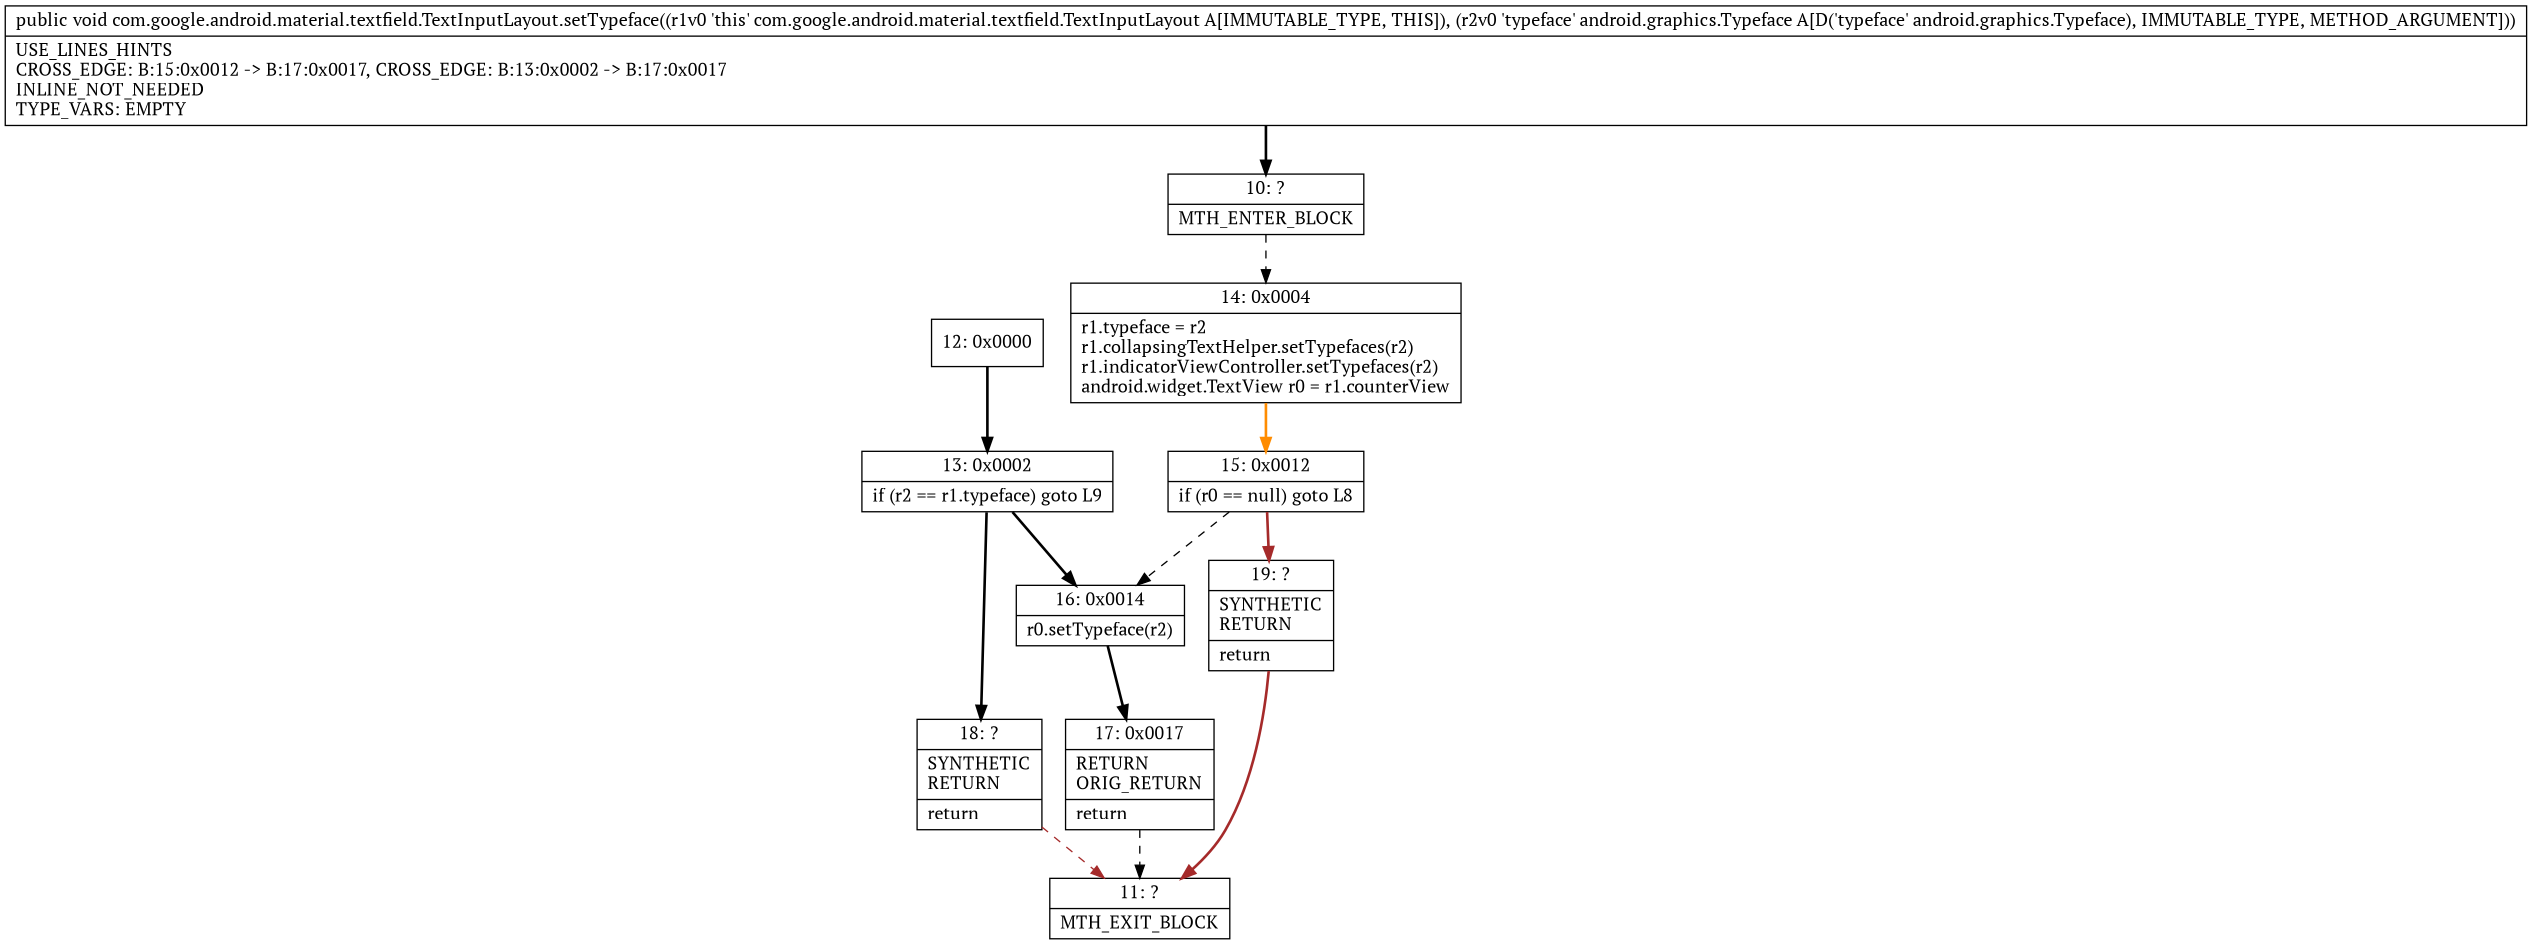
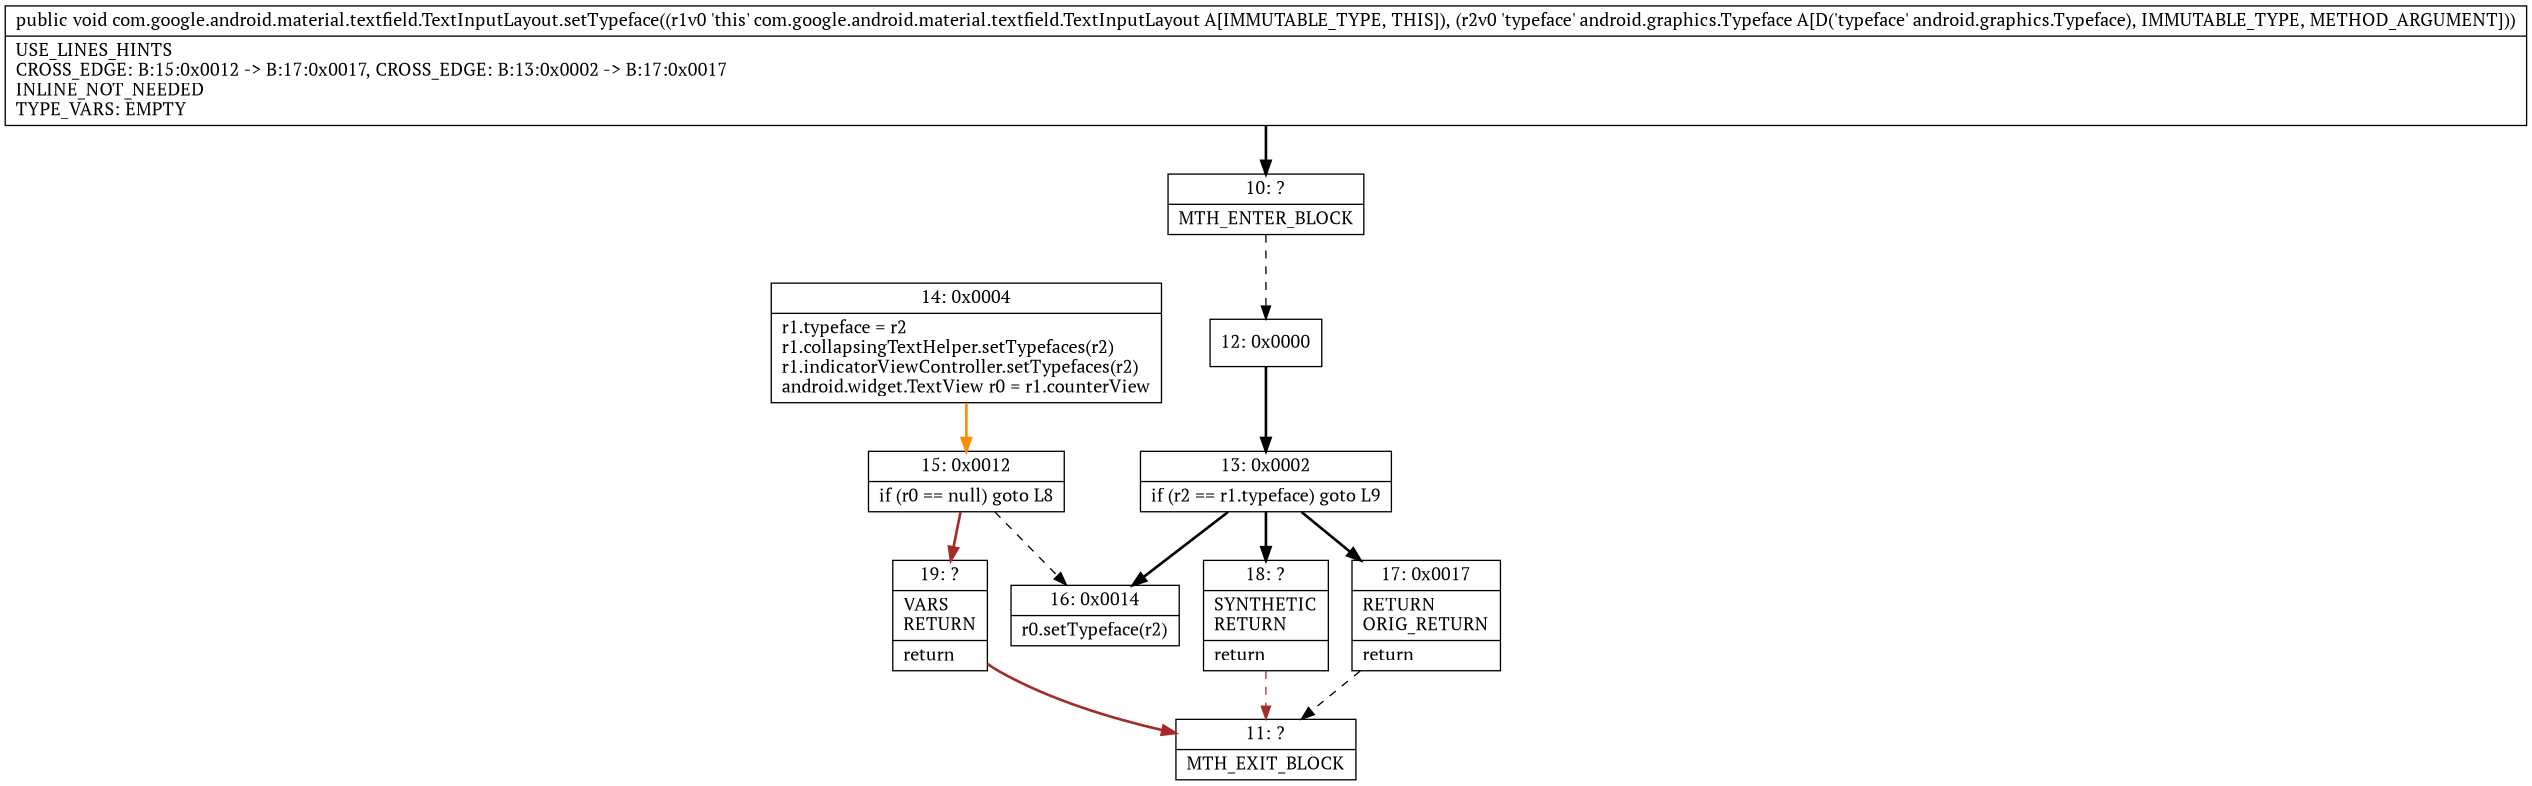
edge "10: ?" -> "14: 0x0004": now "10: ?" -> "12: 0x0000"
node "19: ?": text "SYNTHETIC" -> "VARS"
edge "16: 0x0014" -> "17: 0x0017": now "13: 0x0002" -> "17: 0x0017"
